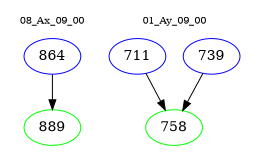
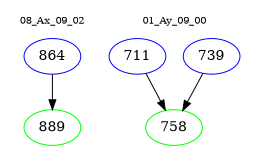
cluster "08_Ax_09_00": label "08_Ax_09_00" -> "08_Ax_09_02"
